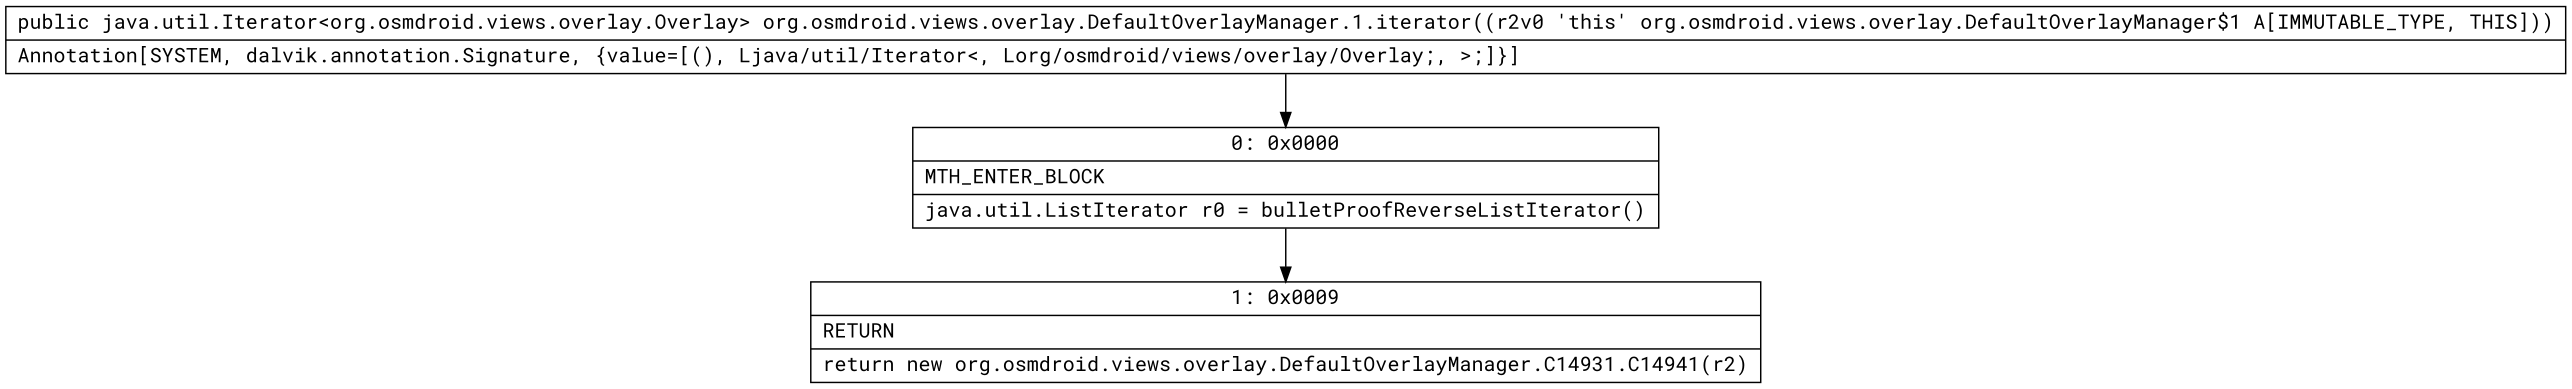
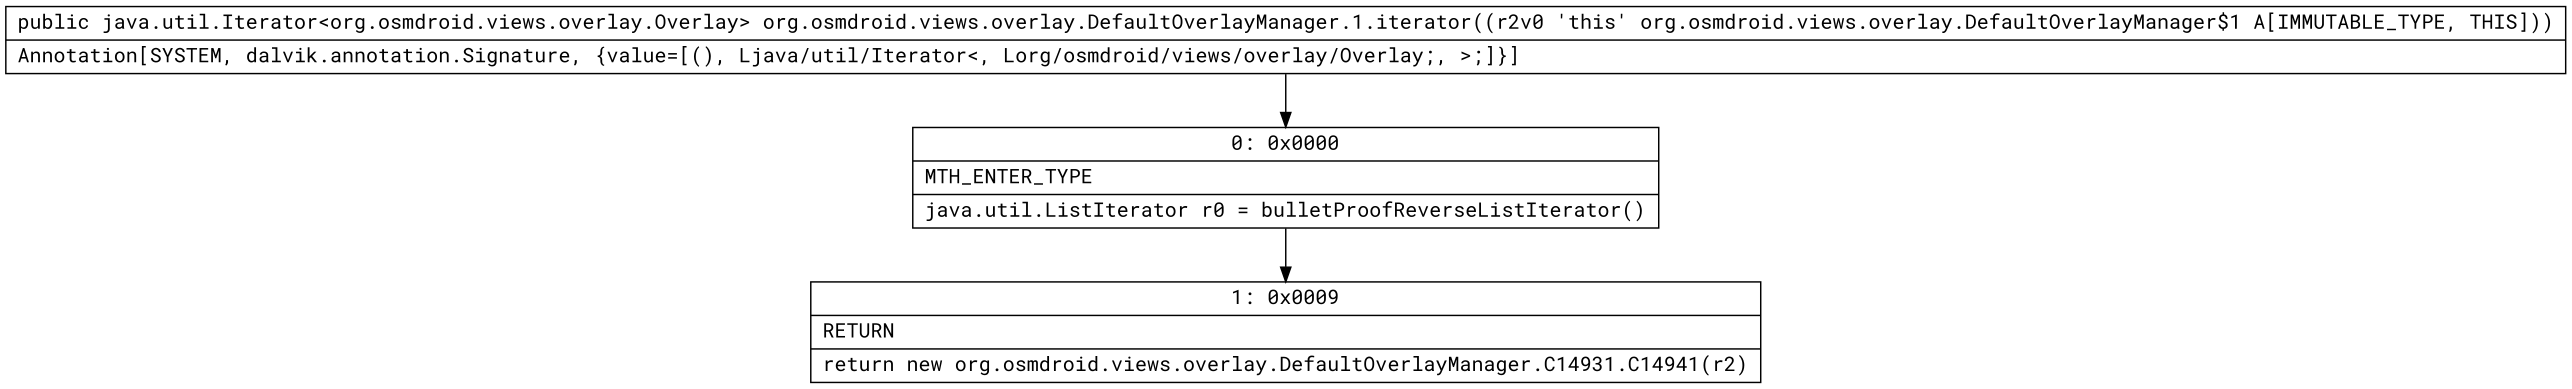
node "0: 0x0000": text "MTH_ENTER_BLOCK" -> "MTH_ENTER_TYPE"
